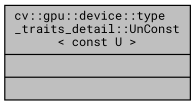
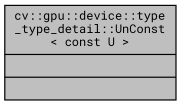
node "cv::gpu::device::type": text "_traits_detail::UnConst" -> "_type_detail::UnConst"
